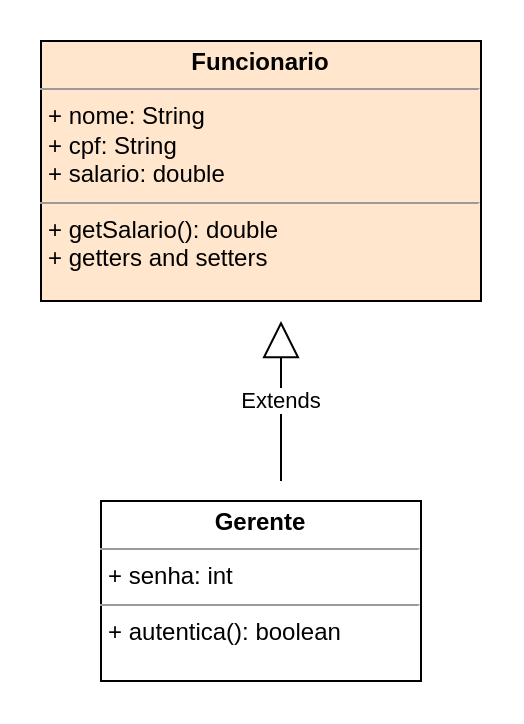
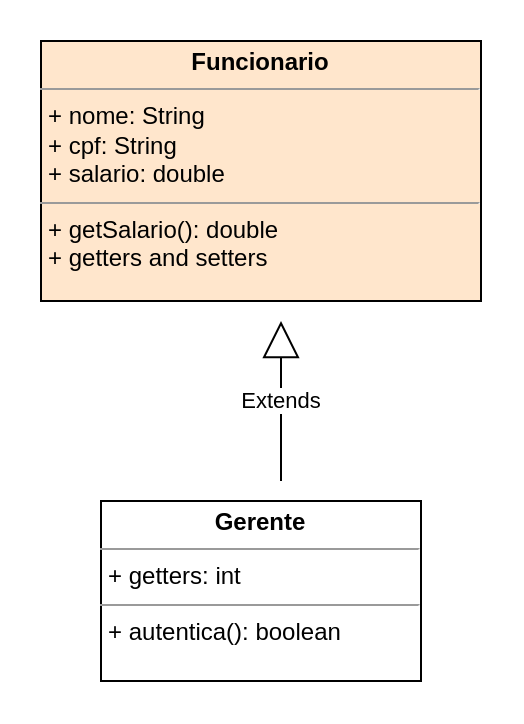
node "Gerente + senha: int + autentica(): boolean": label "Gerente + senha: int + autentica(): boolean" -> "Gerente + getters: int + autentica(): boolean"
